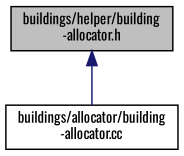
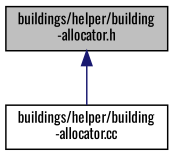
node "buildings/allocator/building -allocator.cc": label "buildings/allocator/building -allocator.cc" -> "buildings/helper/building -allocator.cc"
